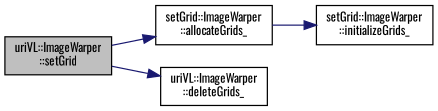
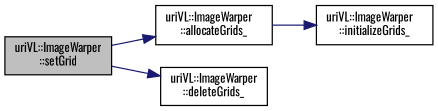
node "setGrid::ImageWarper ::allocateGrids_": label "setGrid::ImageWarper ::allocateGrids_" -> "uriVL::ImageWarper ::allocateGrids_"
node "setGrid::ImageWarper ::initializeGrids_": label "setGrid::ImageWarper ::initializeGrids_" -> "uriVL::ImageWarper ::initializeGrids_"
